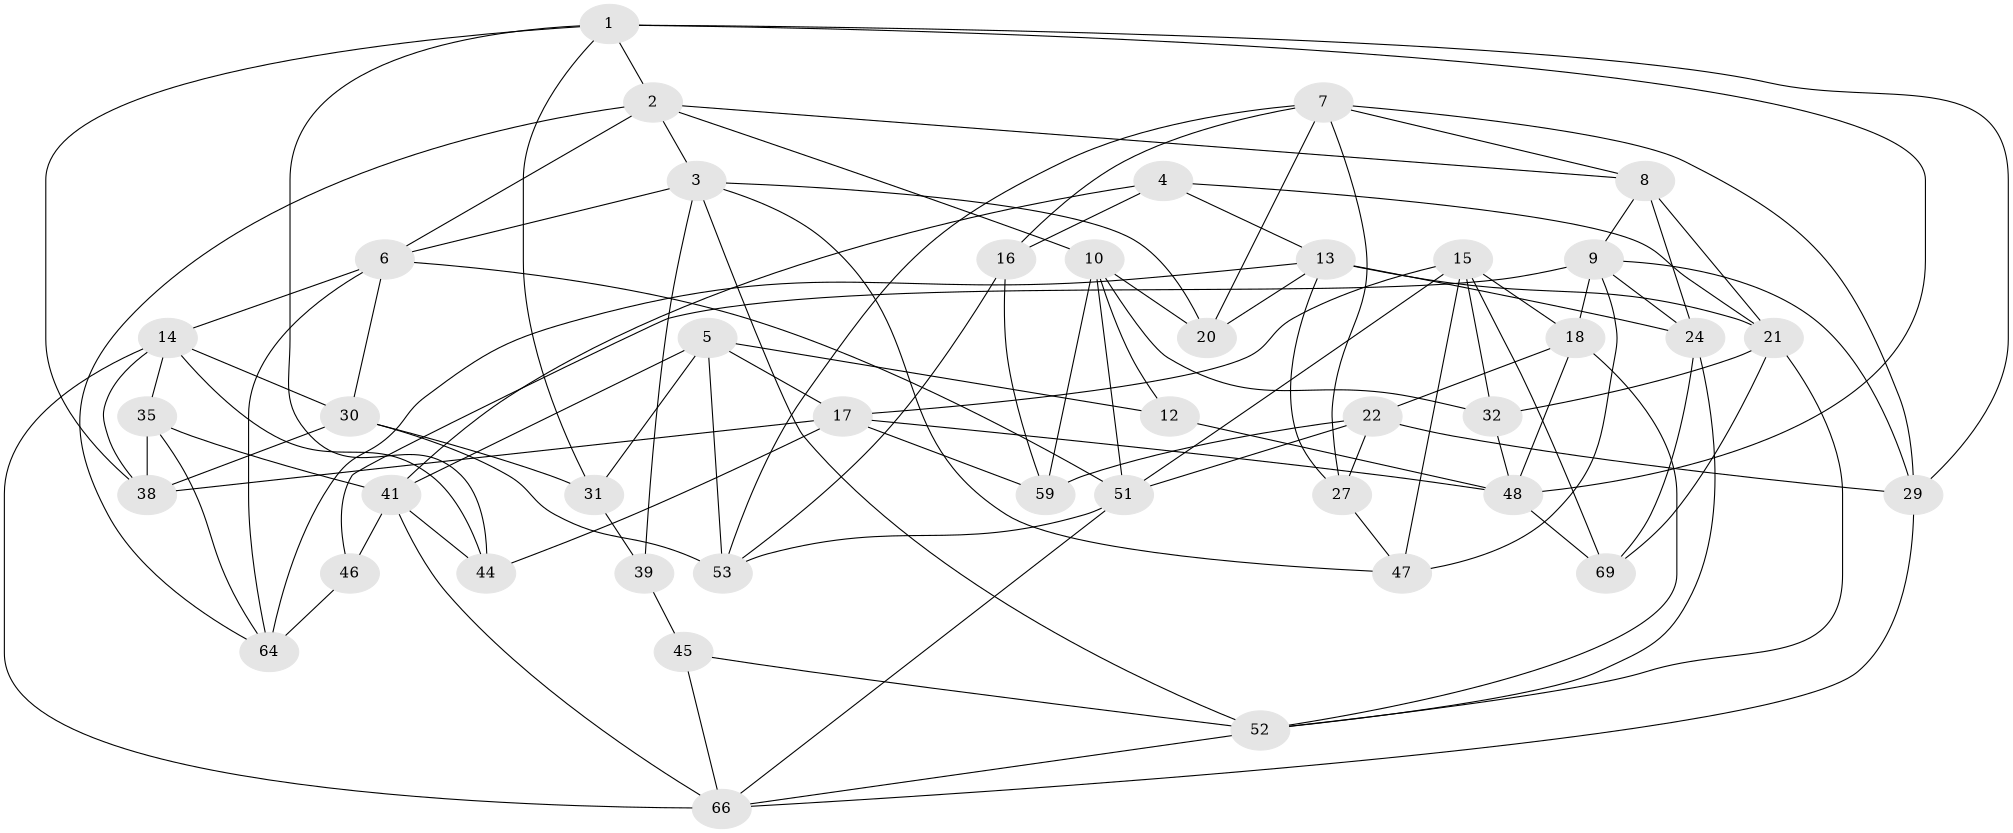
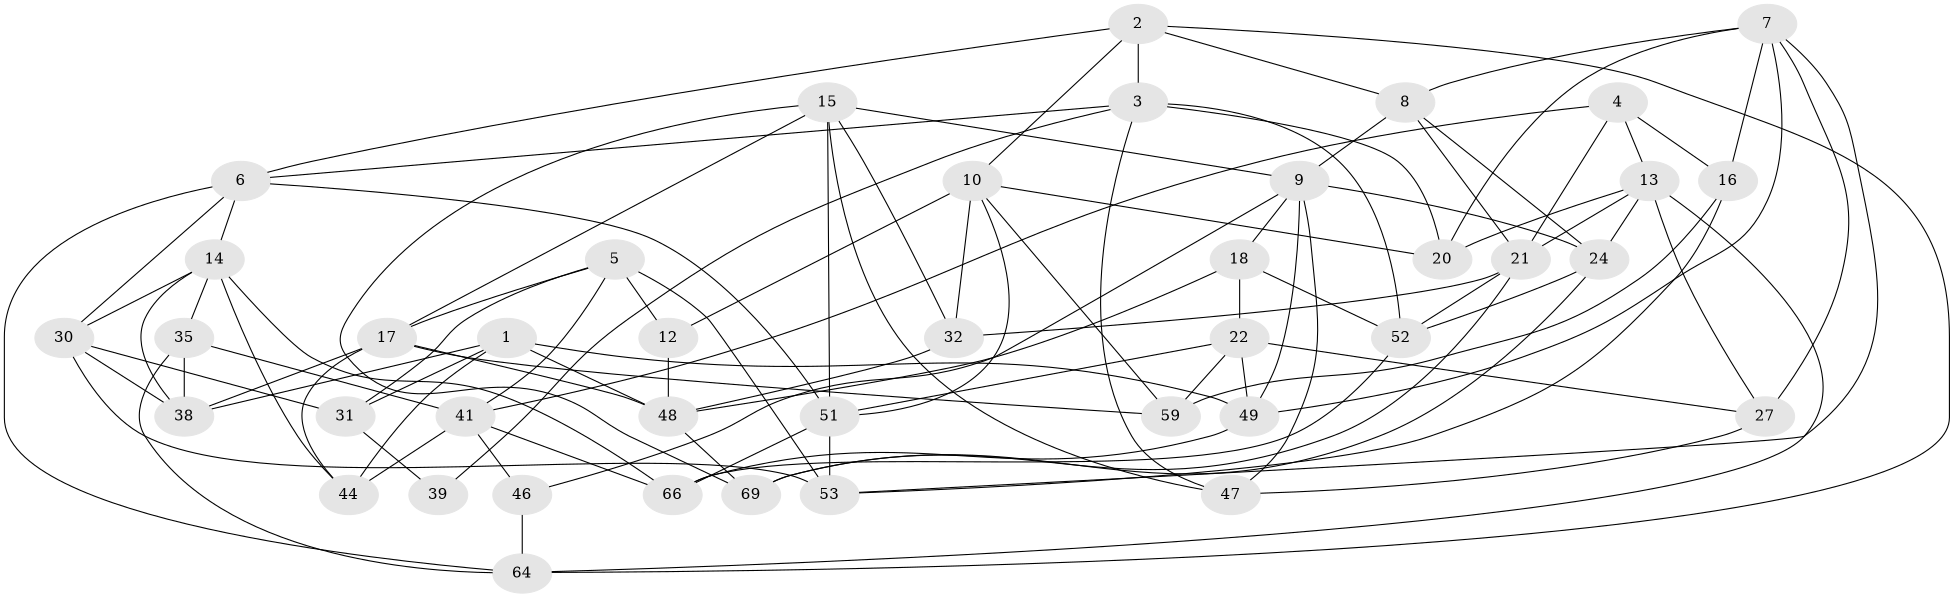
edge "1" -- "2": removed
edge "15" -- "18": now "15" -- "9"
node "29": label "29" -> "49"
node "45": removed
